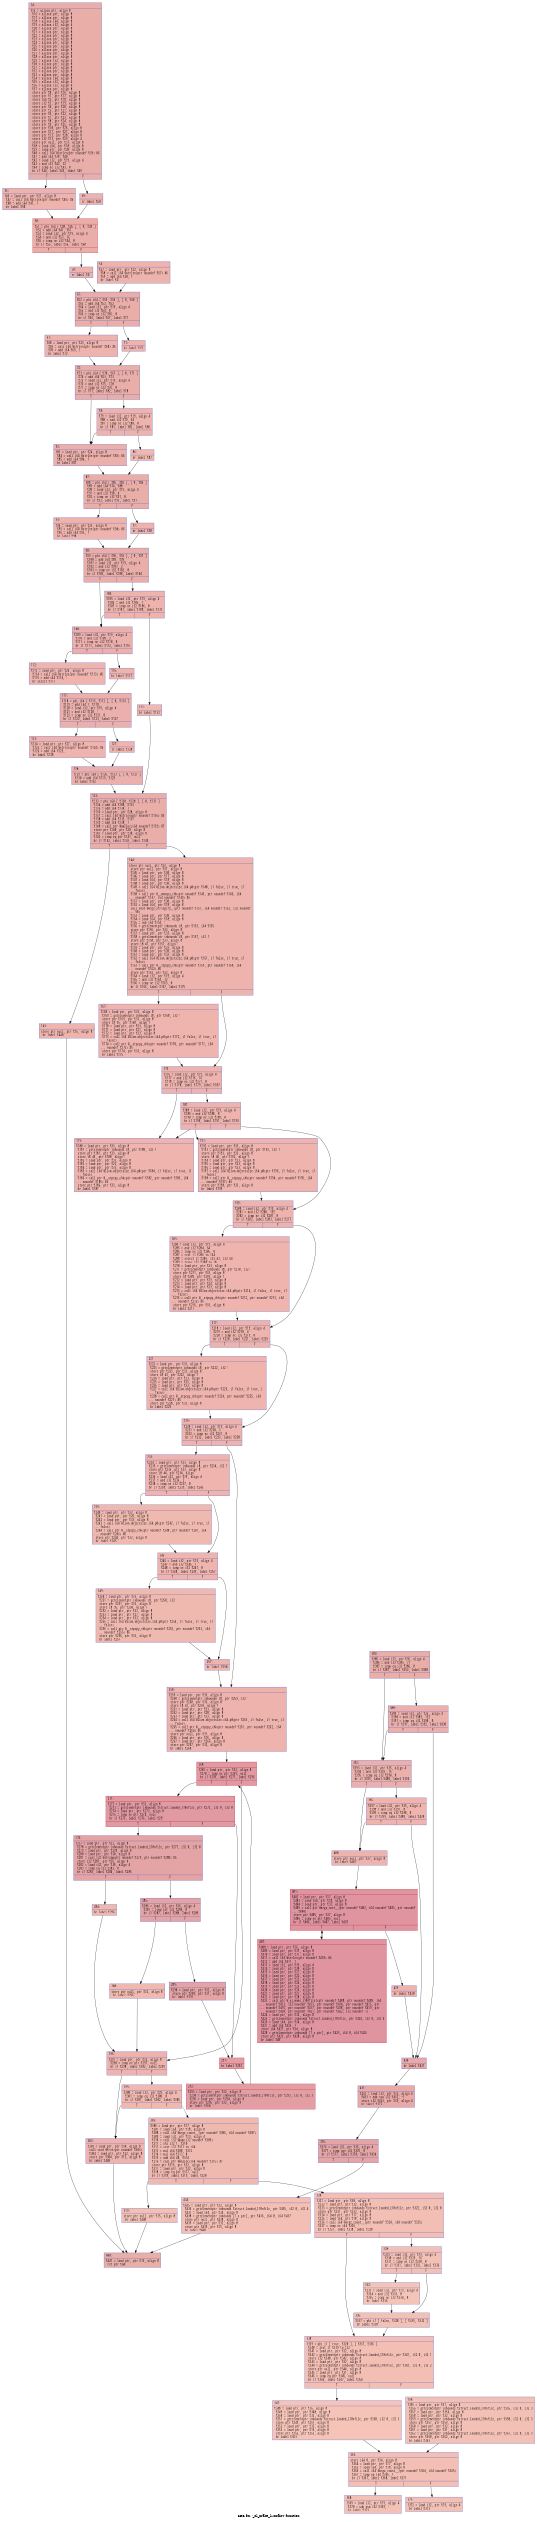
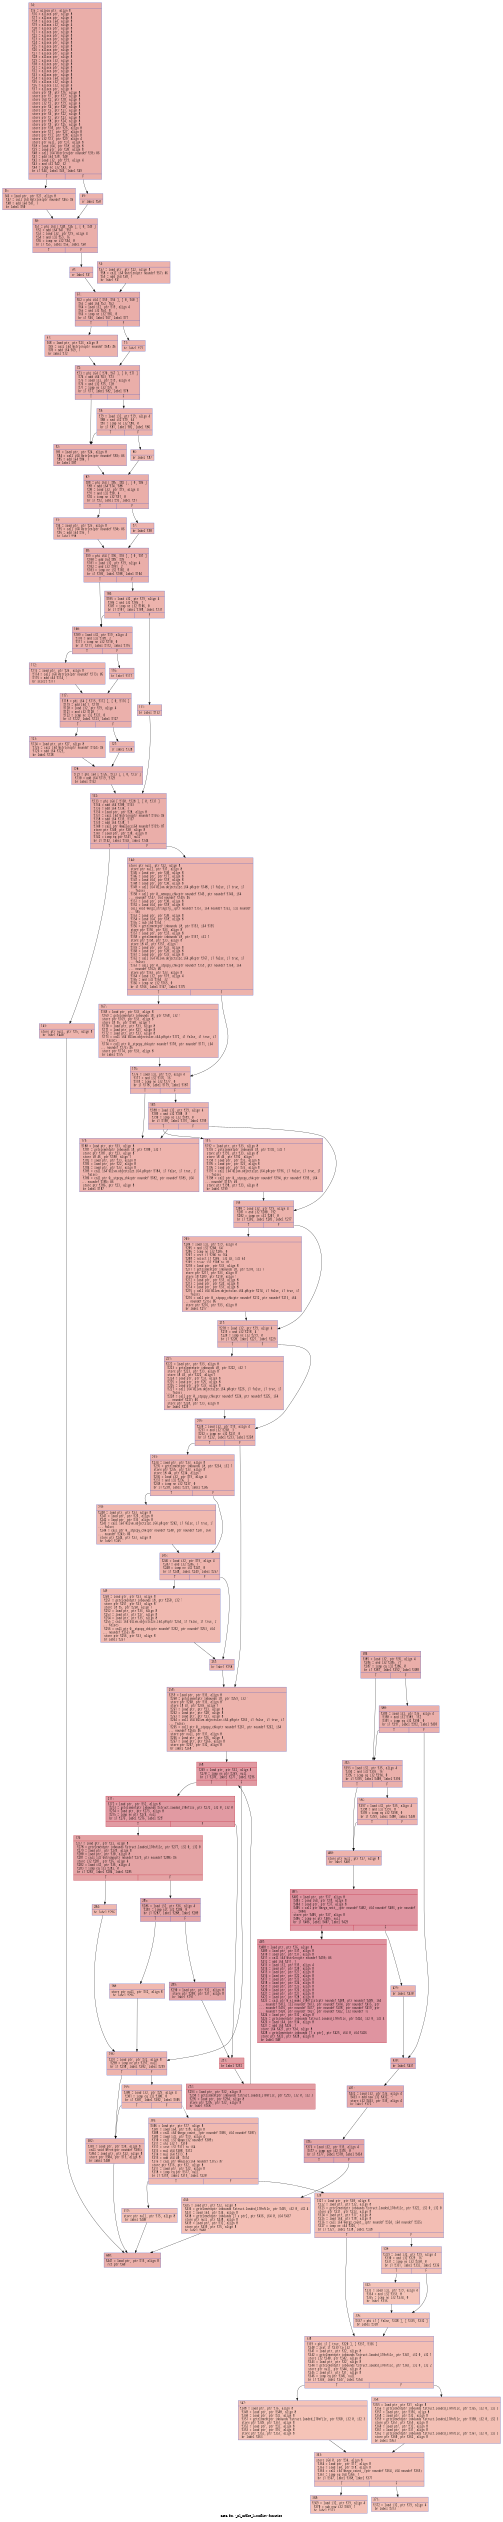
node "50:": color #b70d28ff -> #3d50c3ff
node "276:": color #3d50c3ff -> #b70d28ff
edge "396:" -> "430:": removed
edge "338:" -> "354:": added
